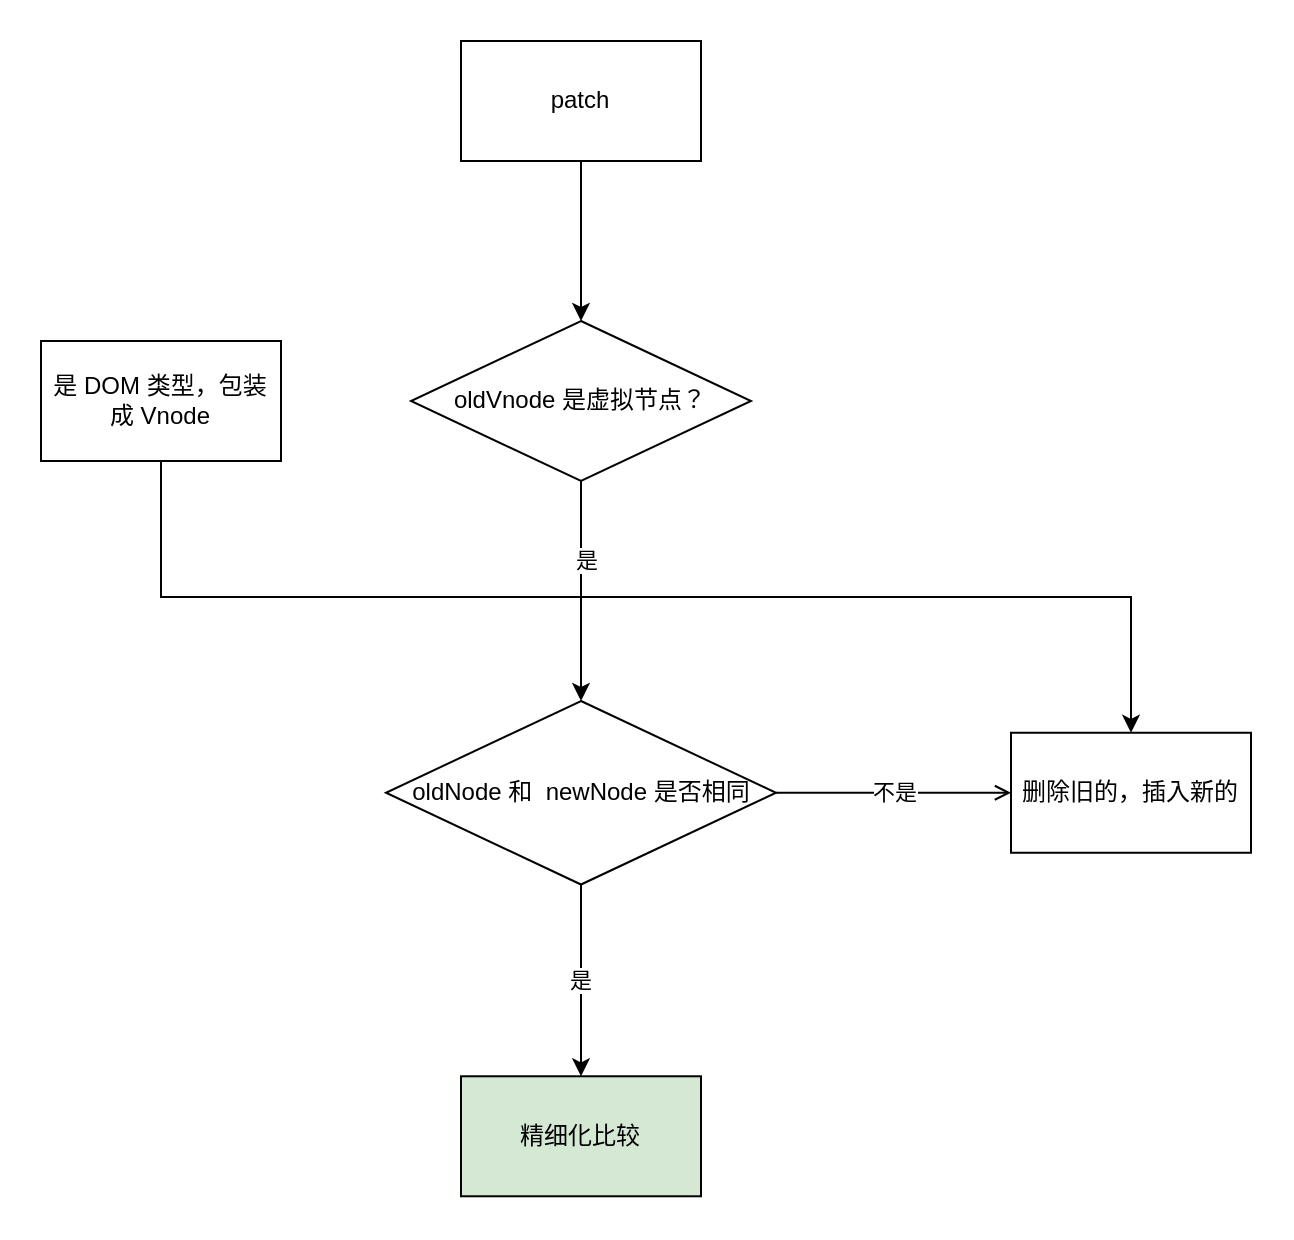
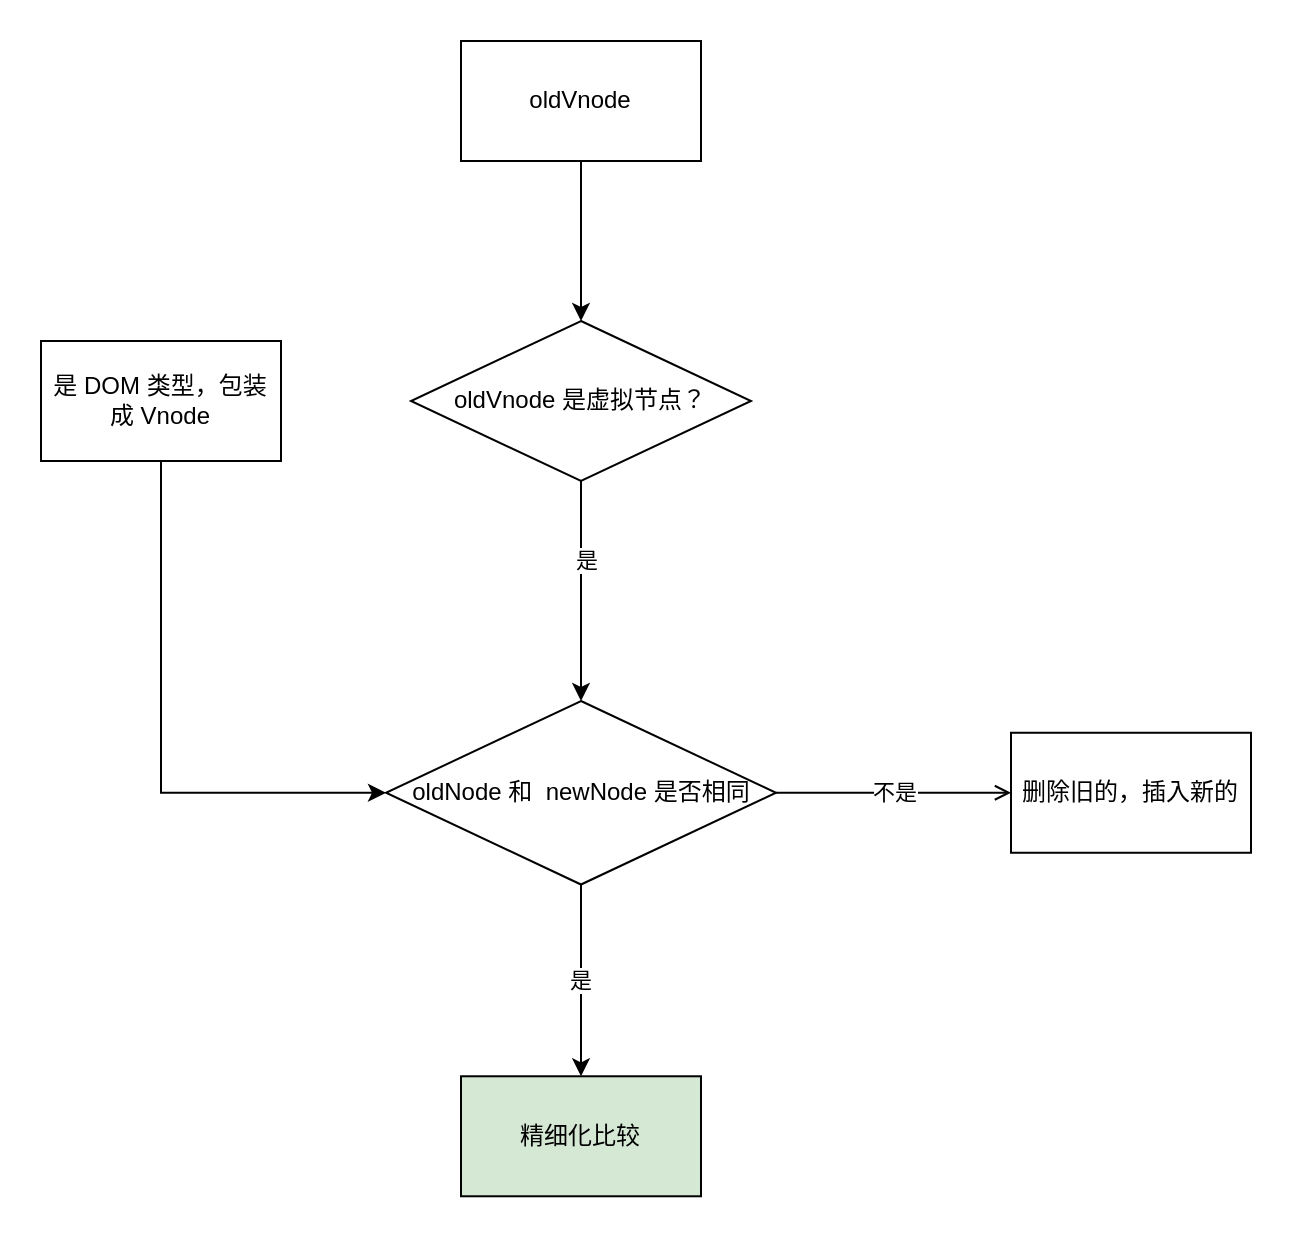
node "patch": label "patch" -> "oldVnode"
edge "是 DOM 类型，包装成 Vnode" -> "删除旧的，插入新的": now "是 DOM 类型，包装成 Vnode" -> "oldNode 和 newNode 是否相同"
